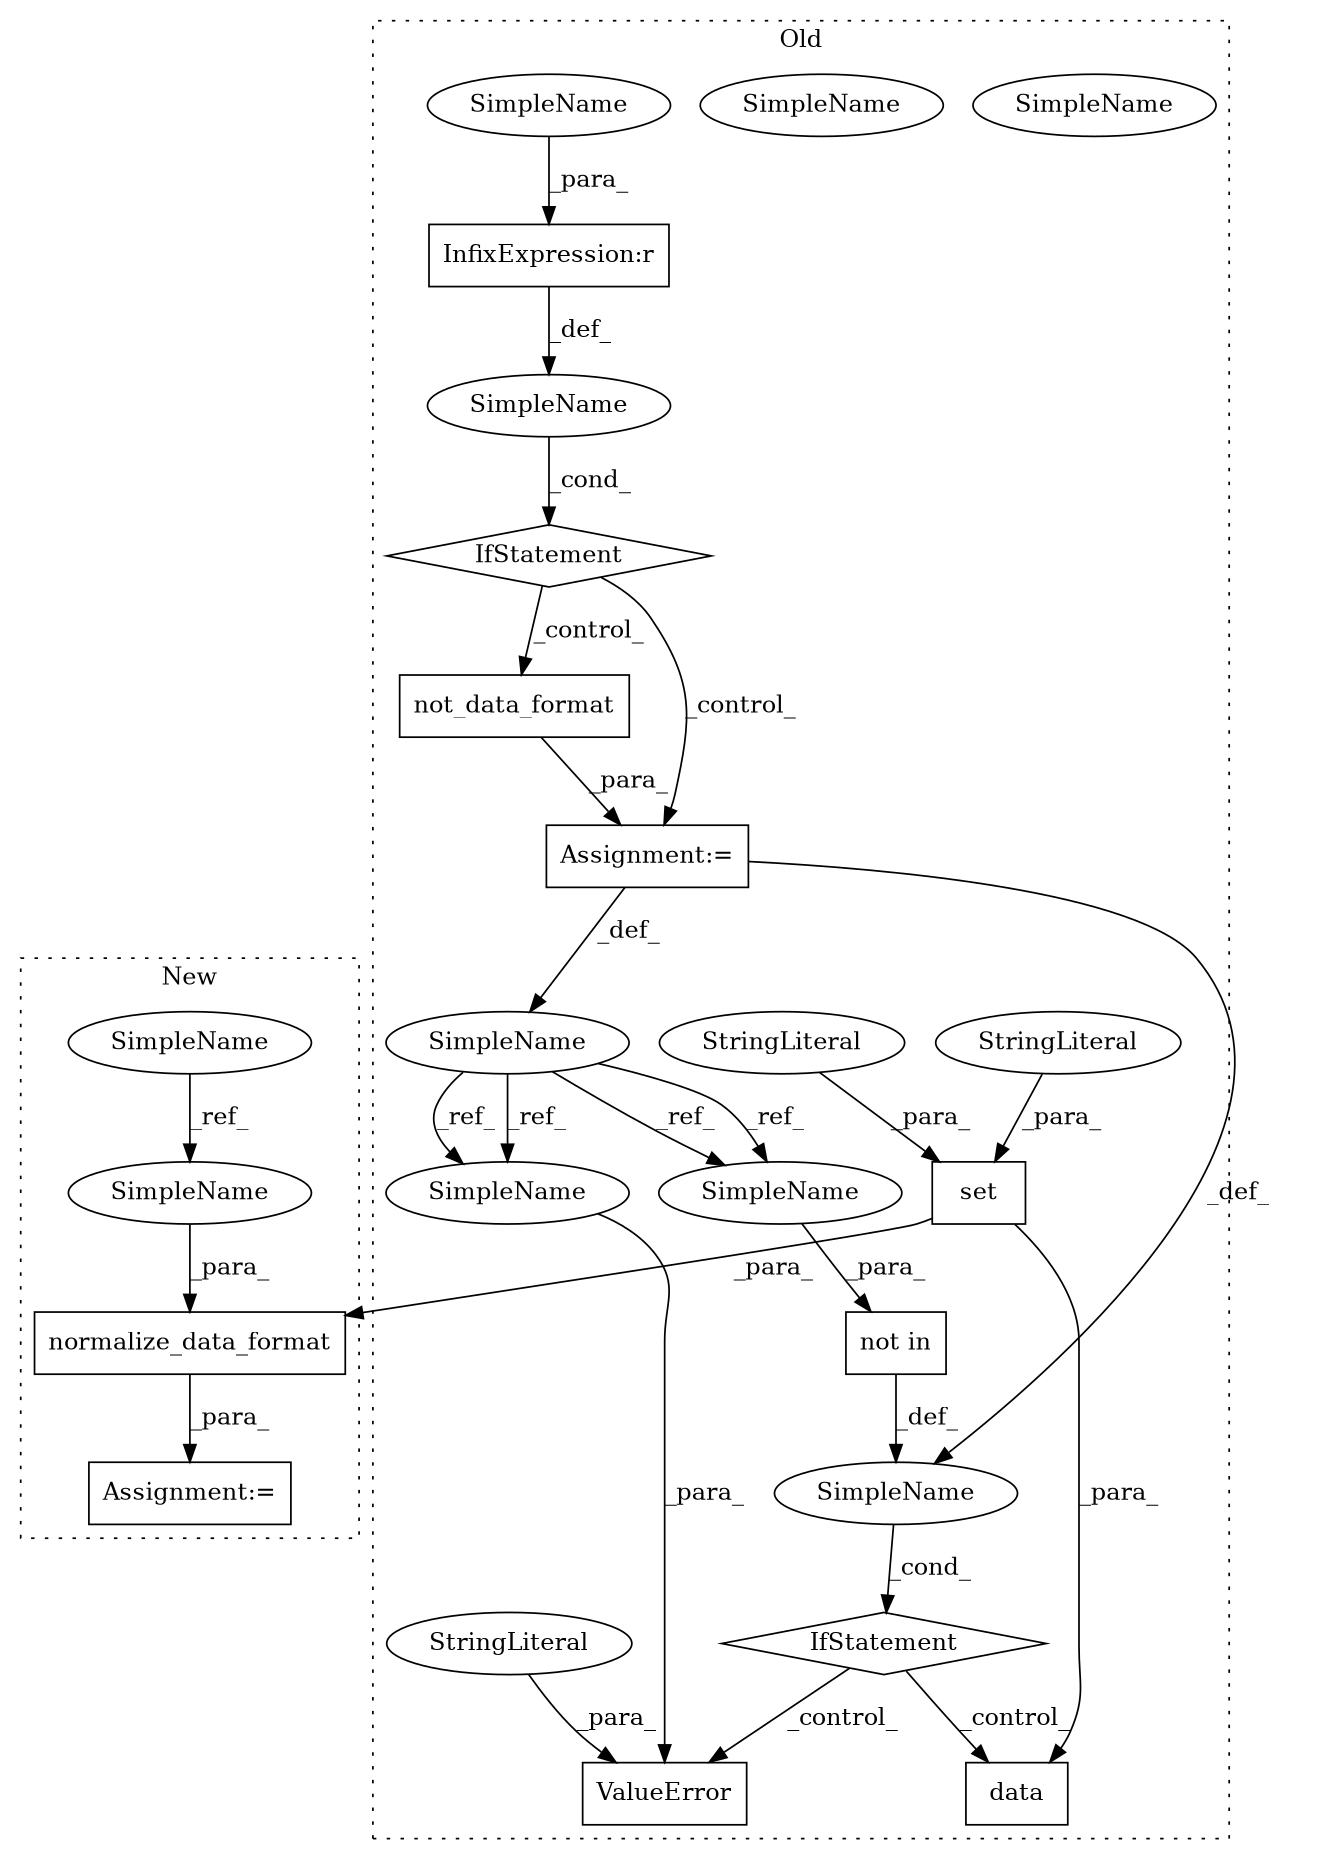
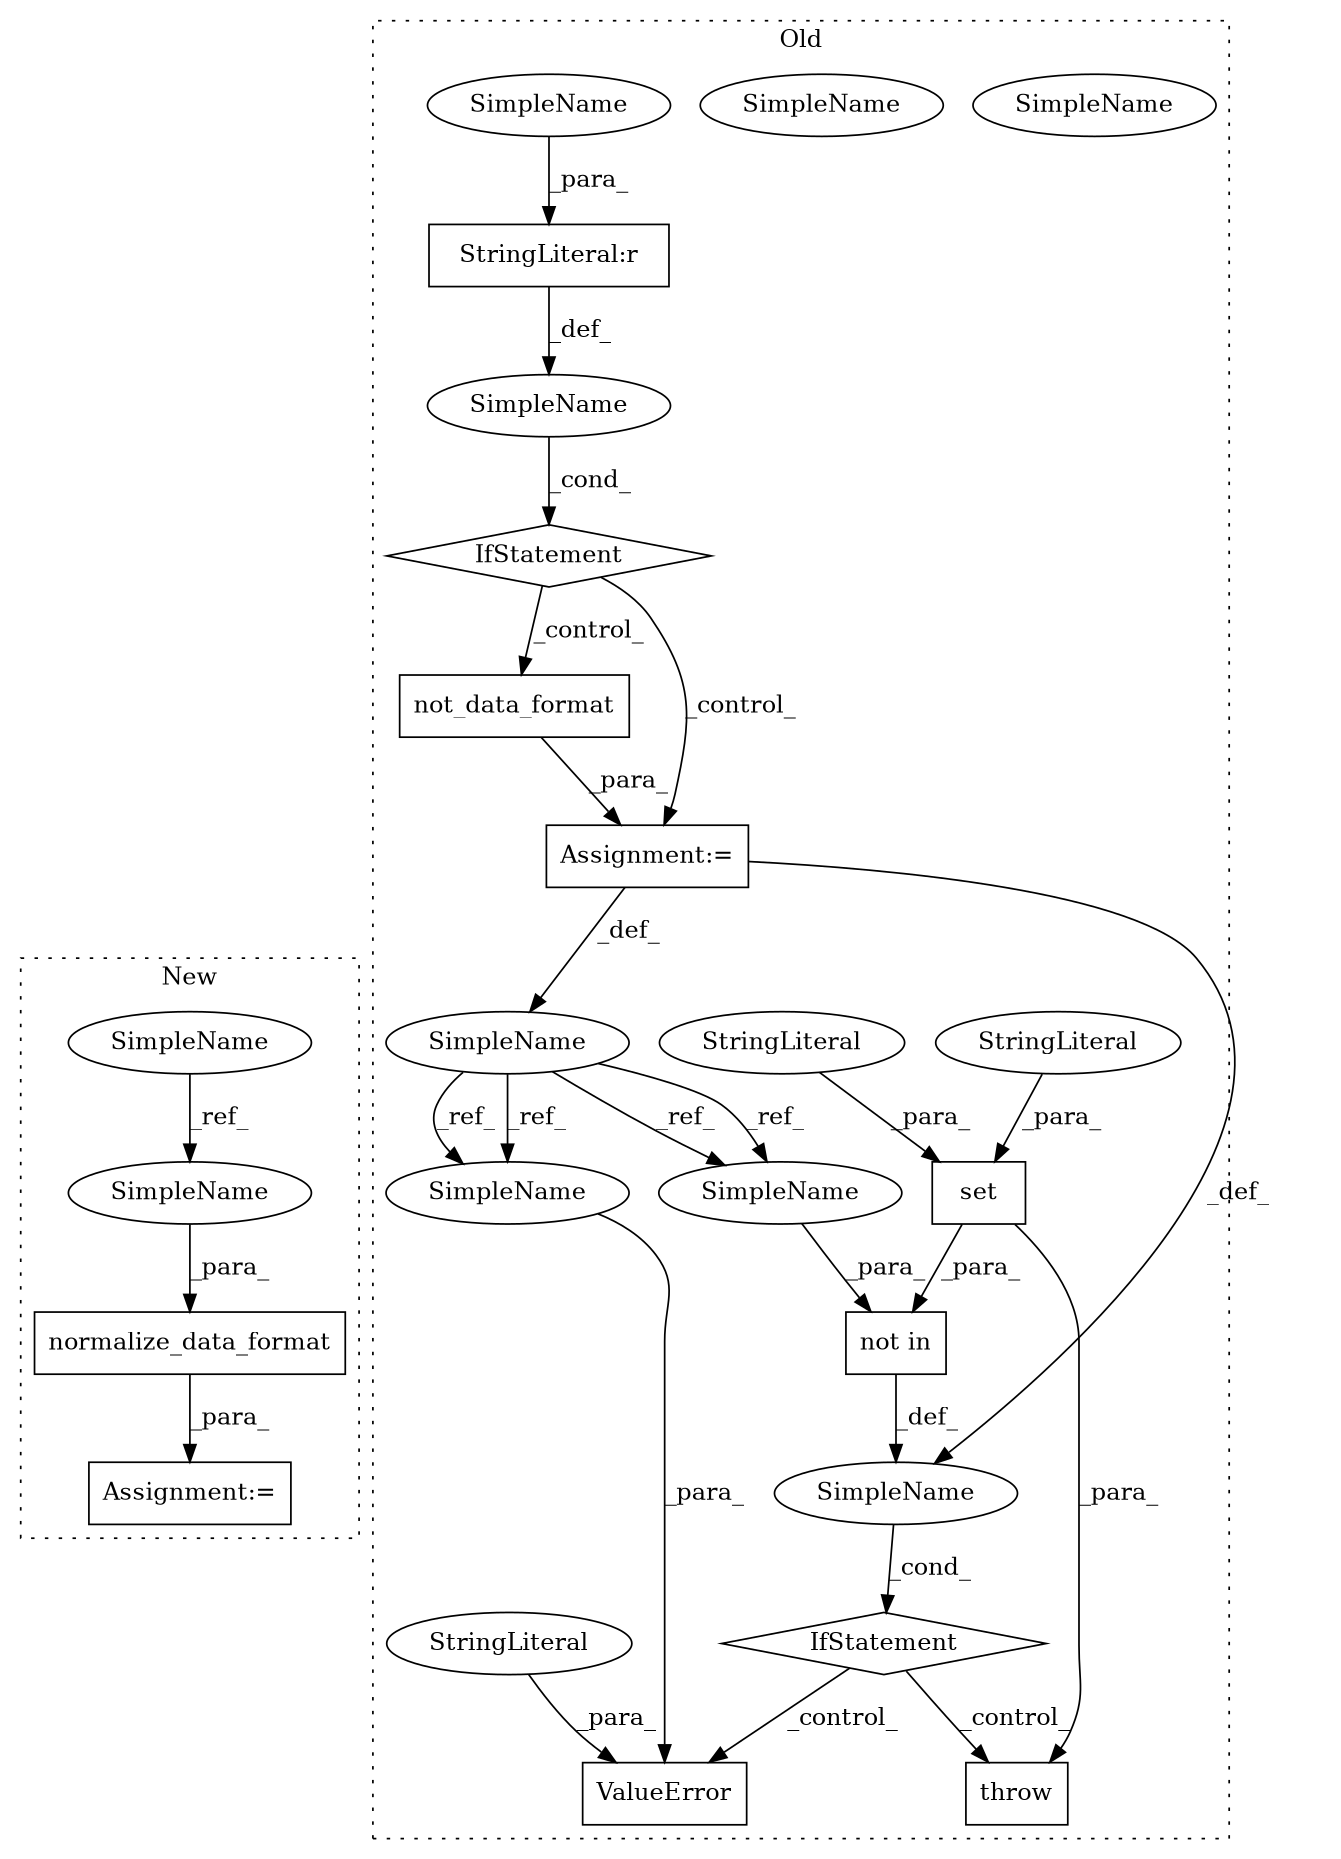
node "InfixExpression:r": label "InfixExpression:r" -> "StringLiteral:r"
edge "set" -> "normalize_data_format": now "set" -> "not in"
node "data": label "data" -> "throw"
